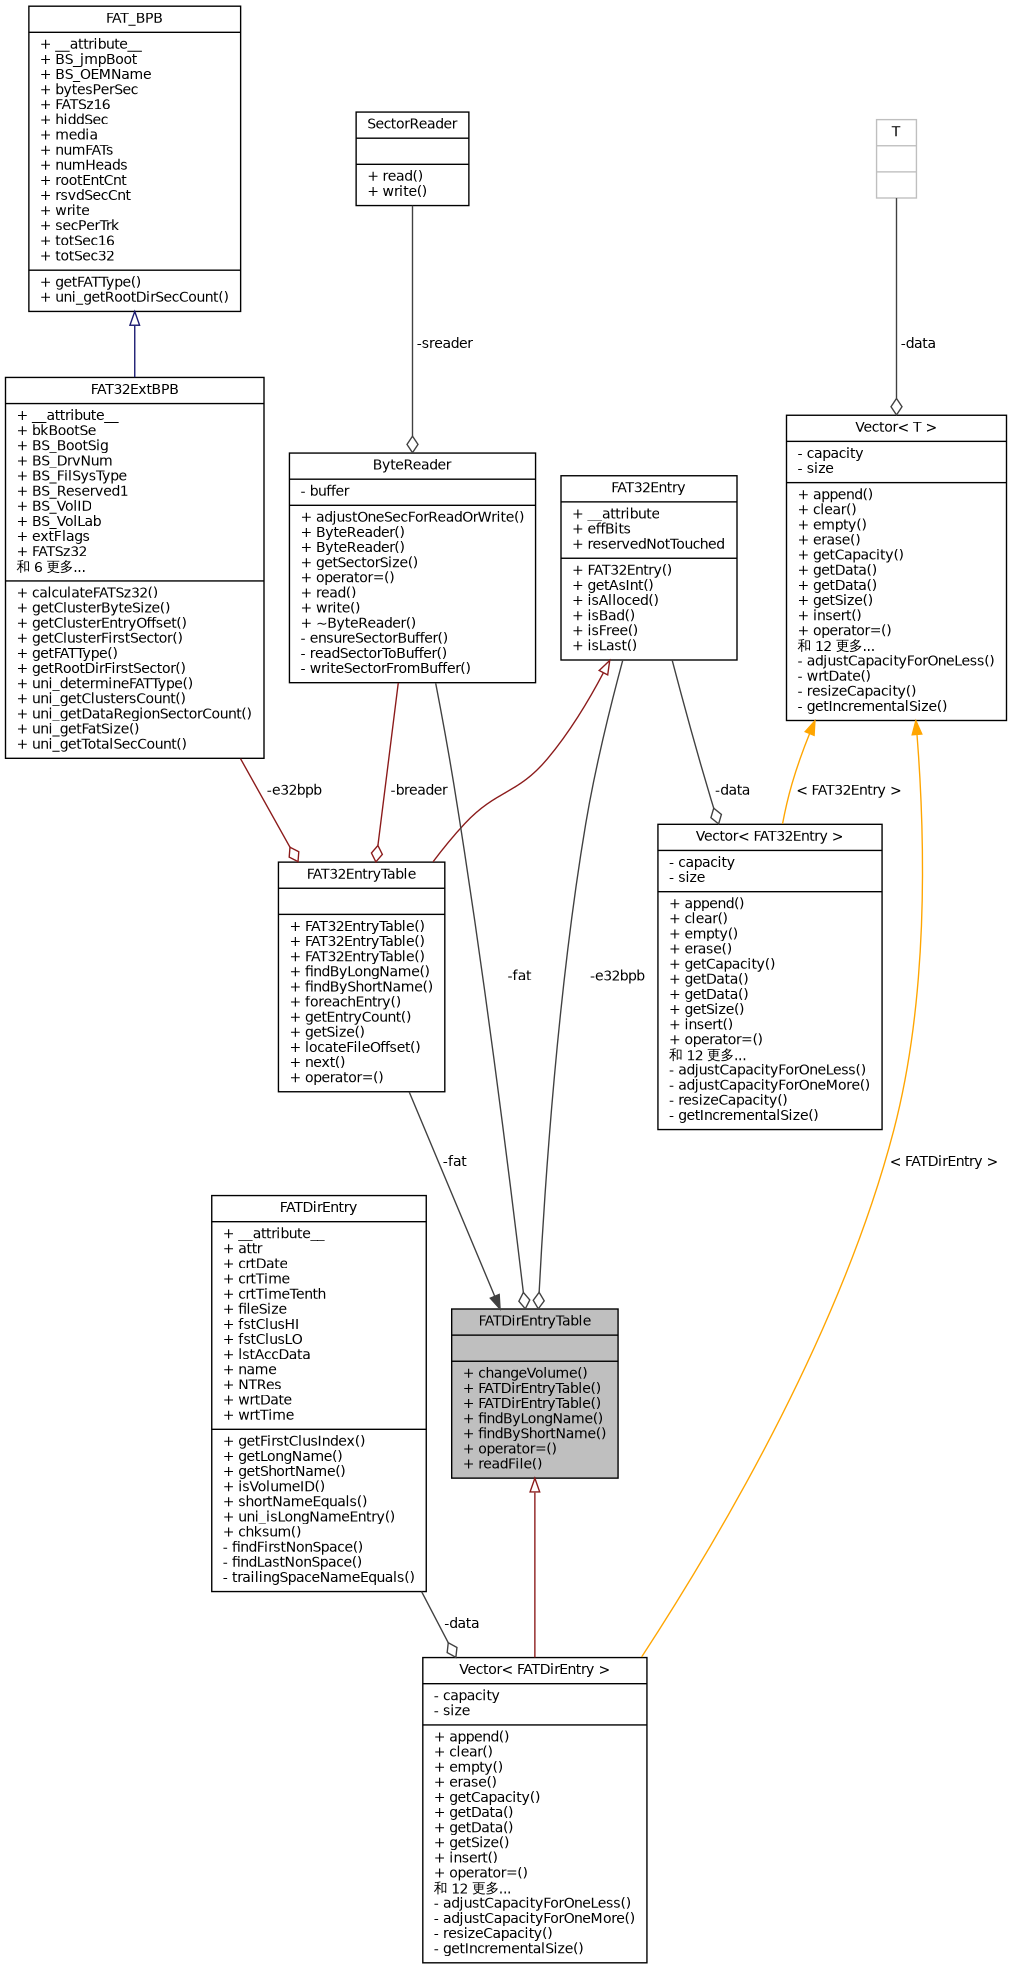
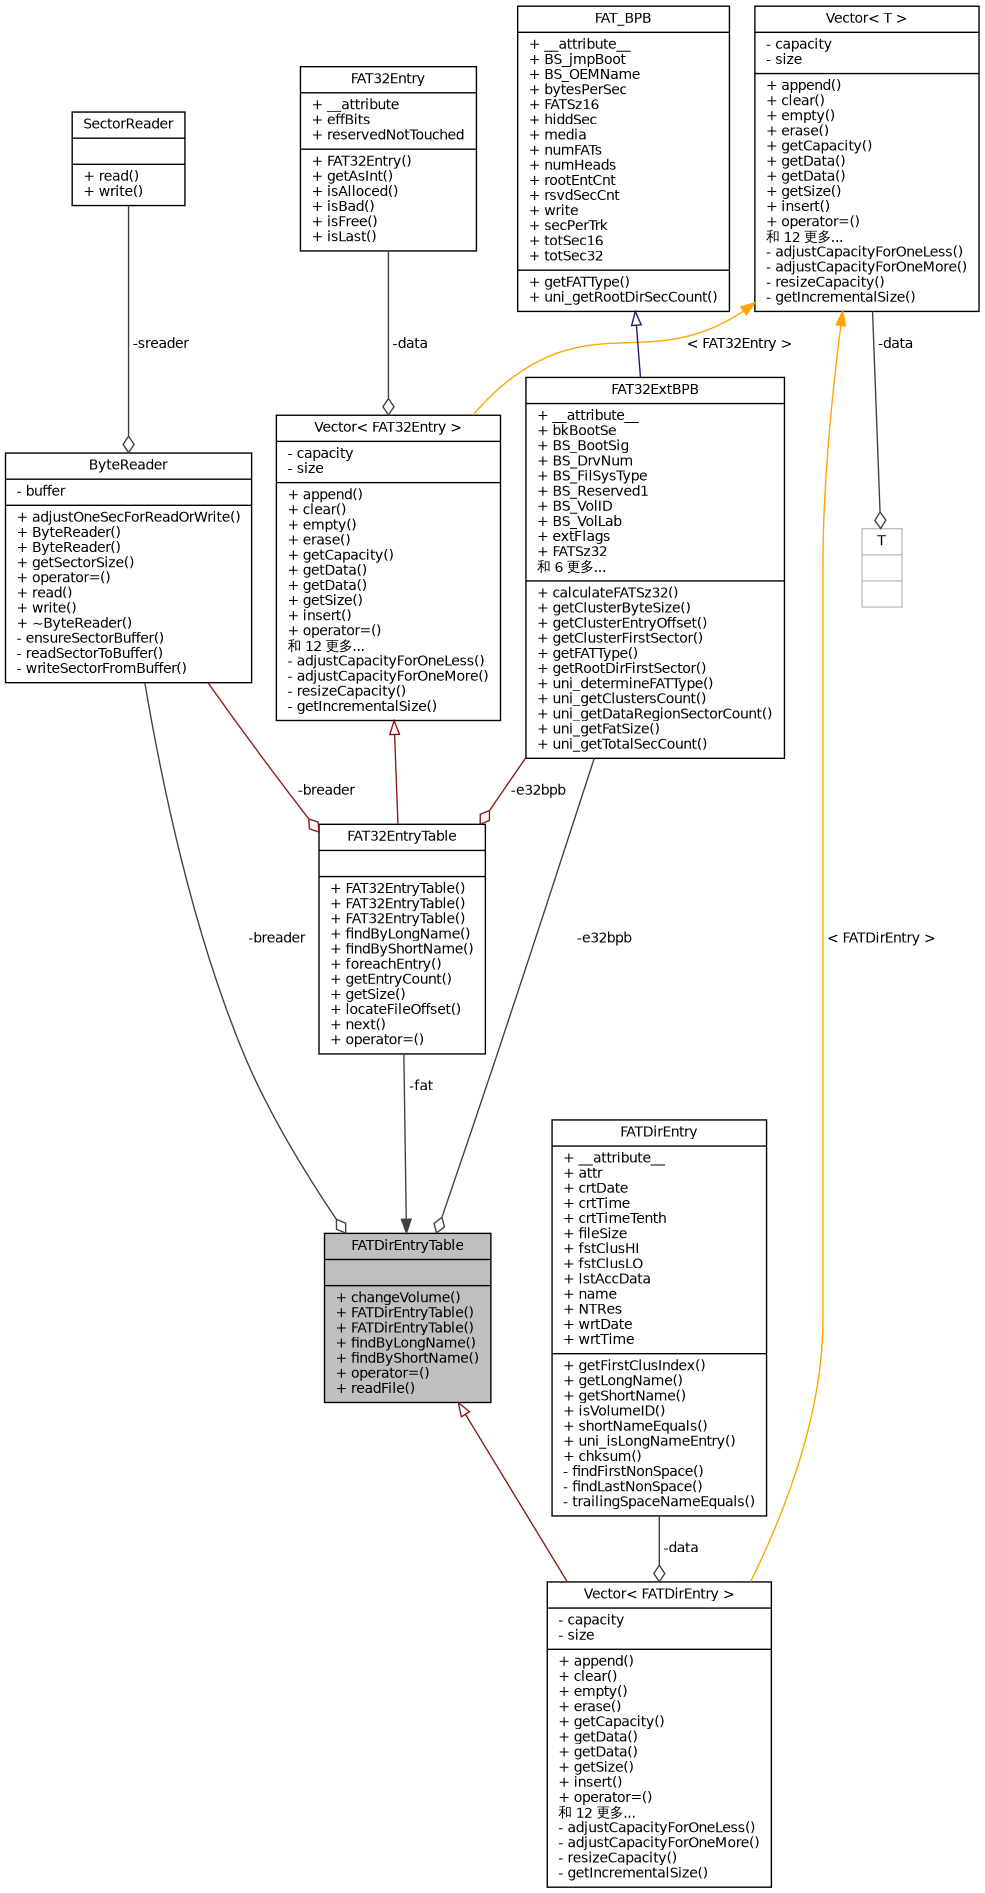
edge "T" -> "Vector< T >": reversed
node "Vector< T >": text "- wrtDate()" -> "- adjustCapacityForOneMore()"
edge "FAT32EntryTable" -> "FAT32Entry": now "FAT32EntryTable" -> "Vector< FAT32Entry >"
edge "FAT32Entry" -> "FATDirEntryTable": now "FAT32ExtBPB" -> "FATDirEntryTable"
edge "ByteReader" -> "FATDirEntryTable": label " -fat" -> " -breader"
